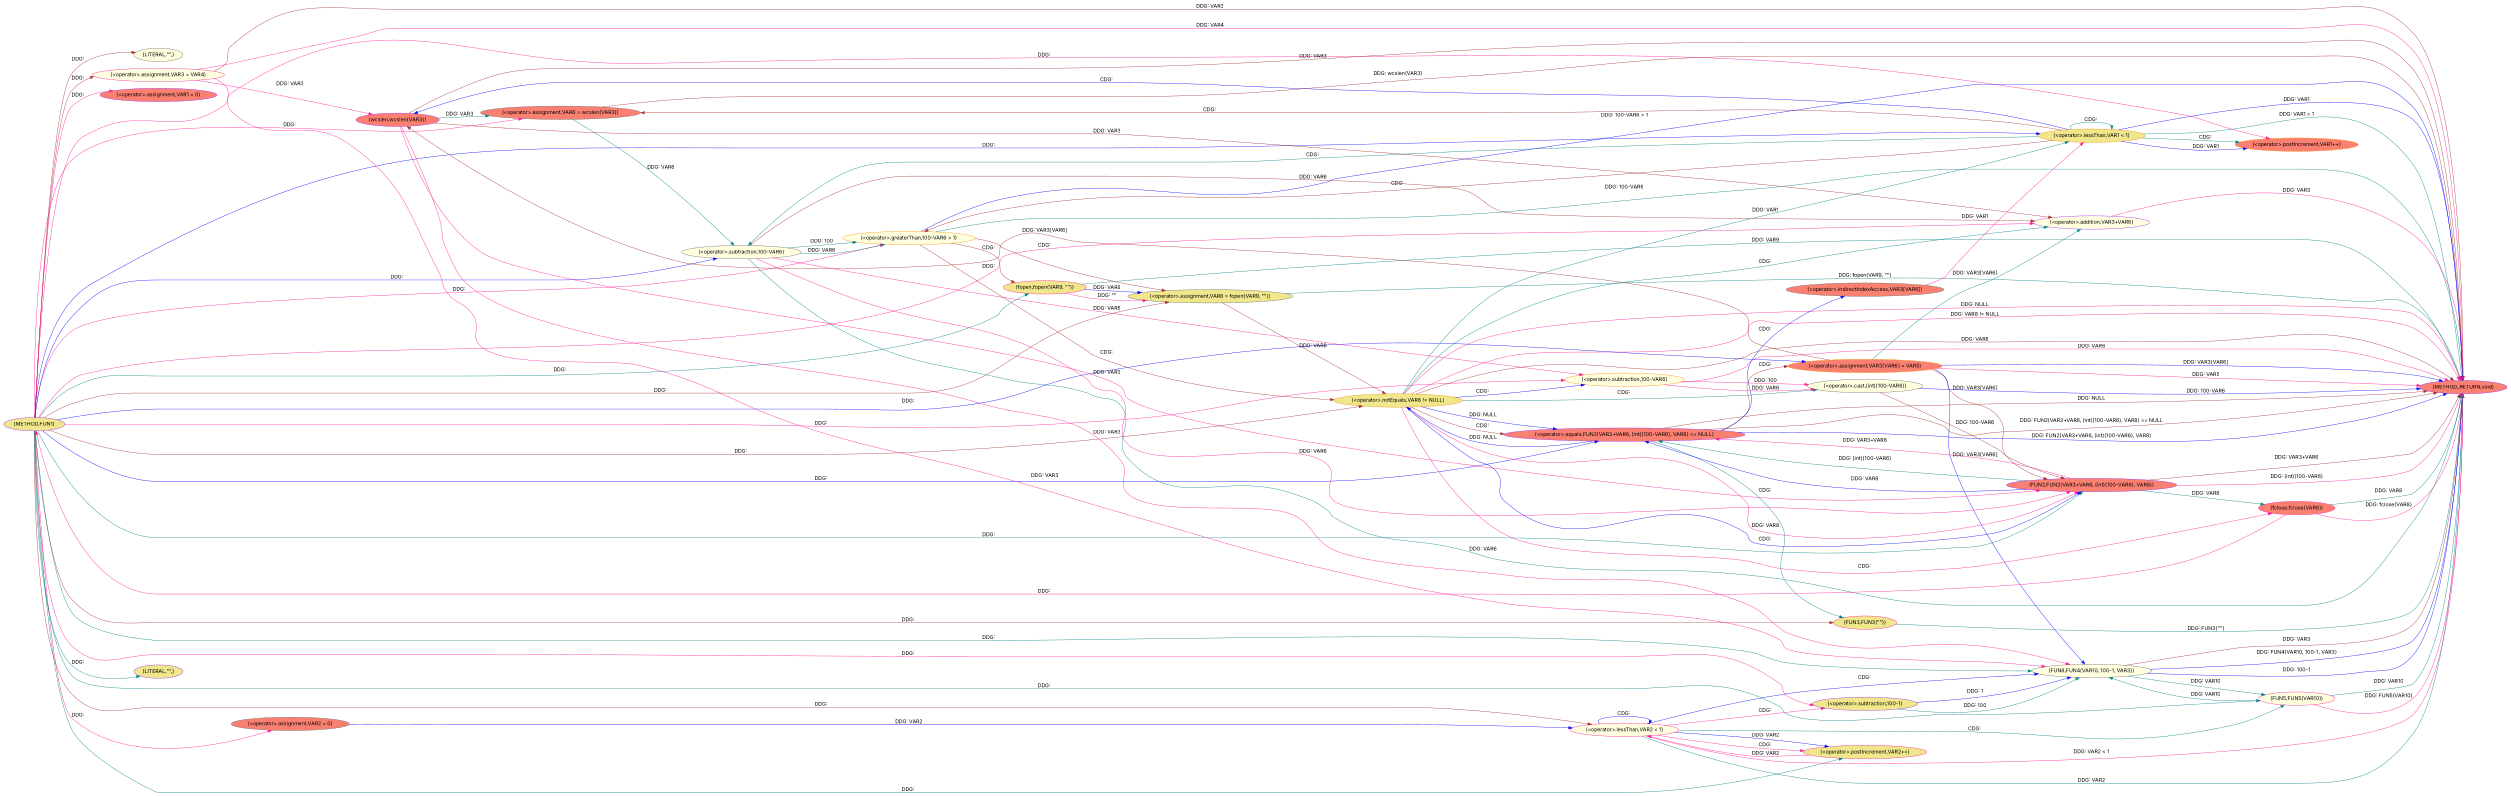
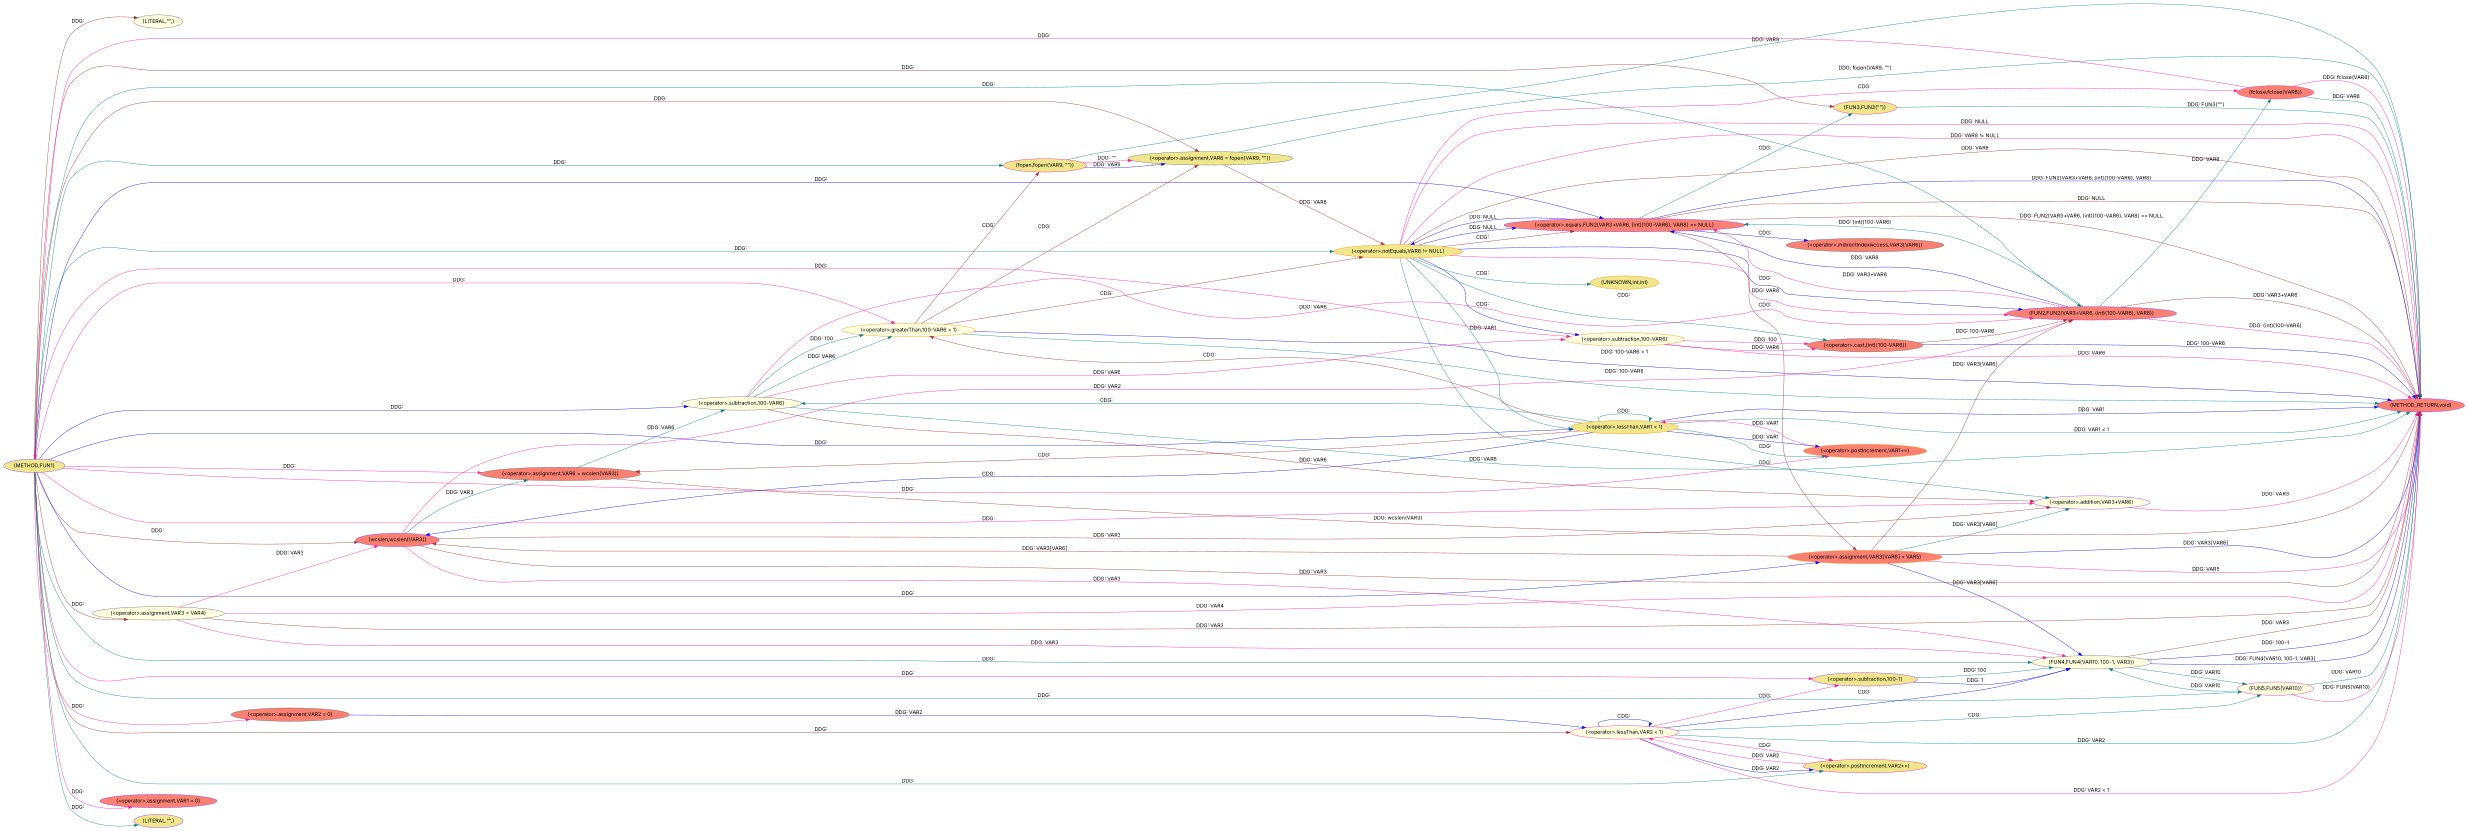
node "(<operator>.assignment,VAR3 = VAR4)": color deeppink -> gray40
edge "(<operator>.indirectIndexAccess,VAR3[VAR6])" -> "(<operator>.lessThan,VAR1 < 1)": now "(<operator>.postIncrement,VAR1++)" -> "(<operator>.lessThan,VAR1 < 1)"
node "(UNKNOWN,int,int)": added
edge "(wcslen,wcslen(VAR3))" -> "(FUN2,FUN2(VAR3+VAR6, (int)(100-VAR6), VAR8))": label "DDG: VAR3" -> "DDG: VAR2"
node "(<operator>.cast,(int)(100-VAR6))": fillcolor lightyellow -> salmon
edge "(METHOD,FUN1)" -> "(<operator>.notEquals,VAR8 != NULL)": color brown -> teal
edge "(METHOD,FUN1)" -> "(wcslen,wcslen(VAR3))": added, label "DDG:"
node "(FUN8,FUN4(VAR10, 100-1, VAR3))": label "(FUN8,FUN4(VAR10, 100-1, VAR3))" -> "(FUN4,FUN4(VAR10, 100-1, VAR3))"
